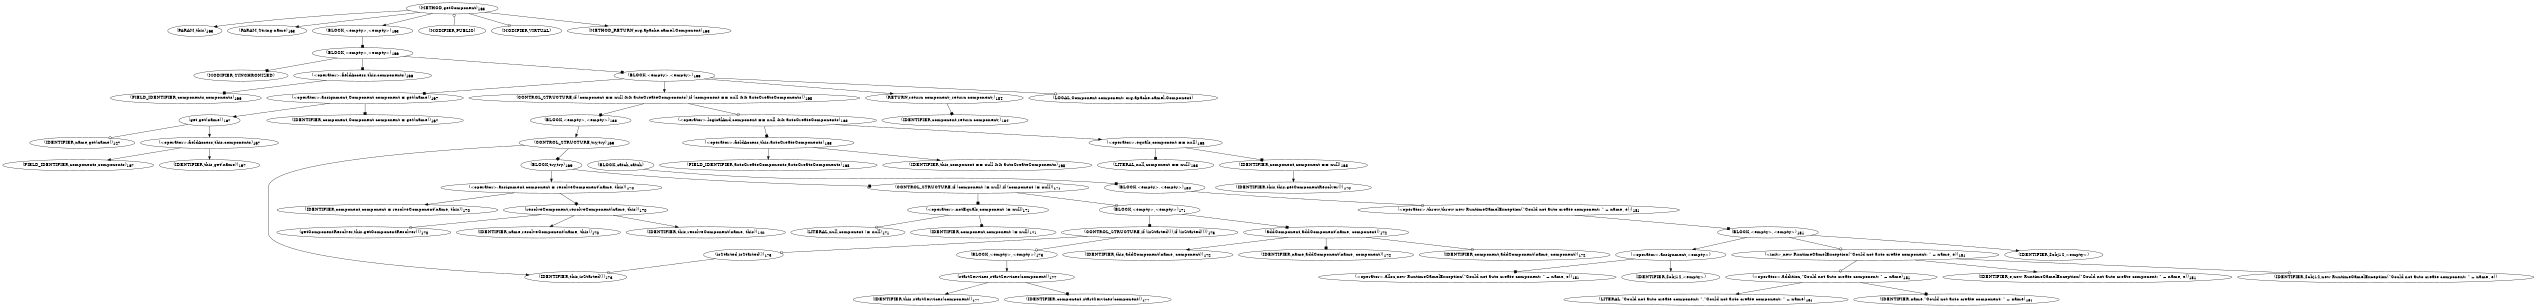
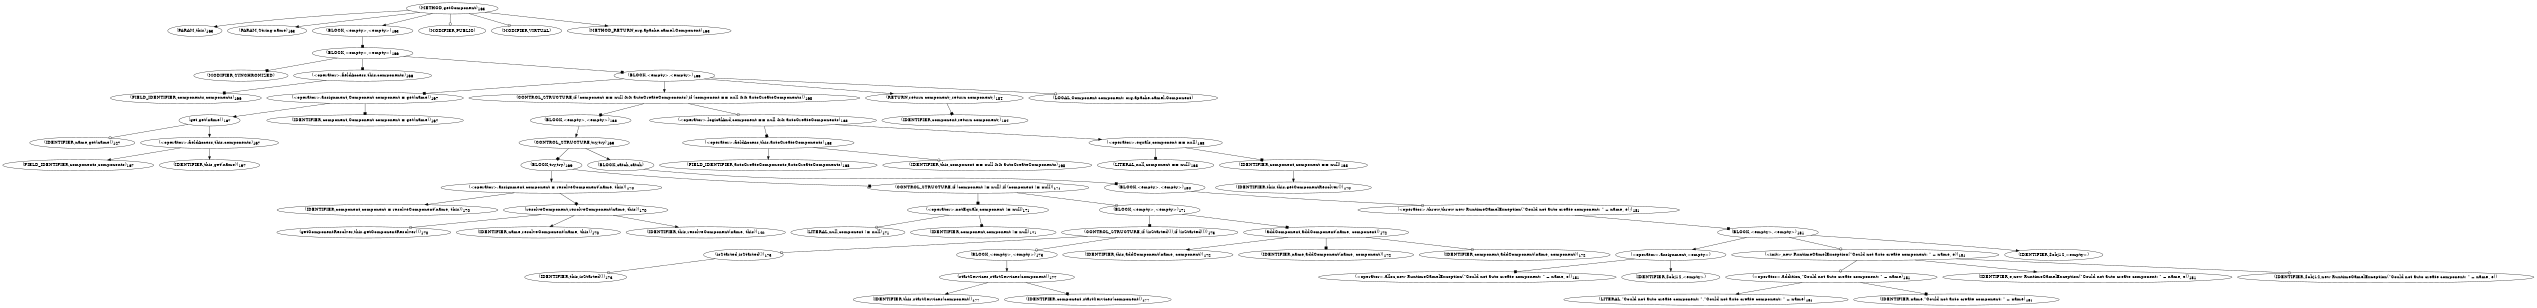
edge "(MODIFIER,PUBLIC)" -> "(METHOD,getComponent)": reversed
edge "(<operator>.fieldAccess,this.autoCreateComponents)" -> "(IDENTIFIER,this,component == null && autoCreateComponents)": arrowhead normal -> odot
edge "(CONTROL_STRUCTURE,try,try)" -> "(IDENTIFIER,this,isStarted())": now "(CONTROL_STRUCTURE,try,try)" -> "(BLOCK,catch,catch)"
